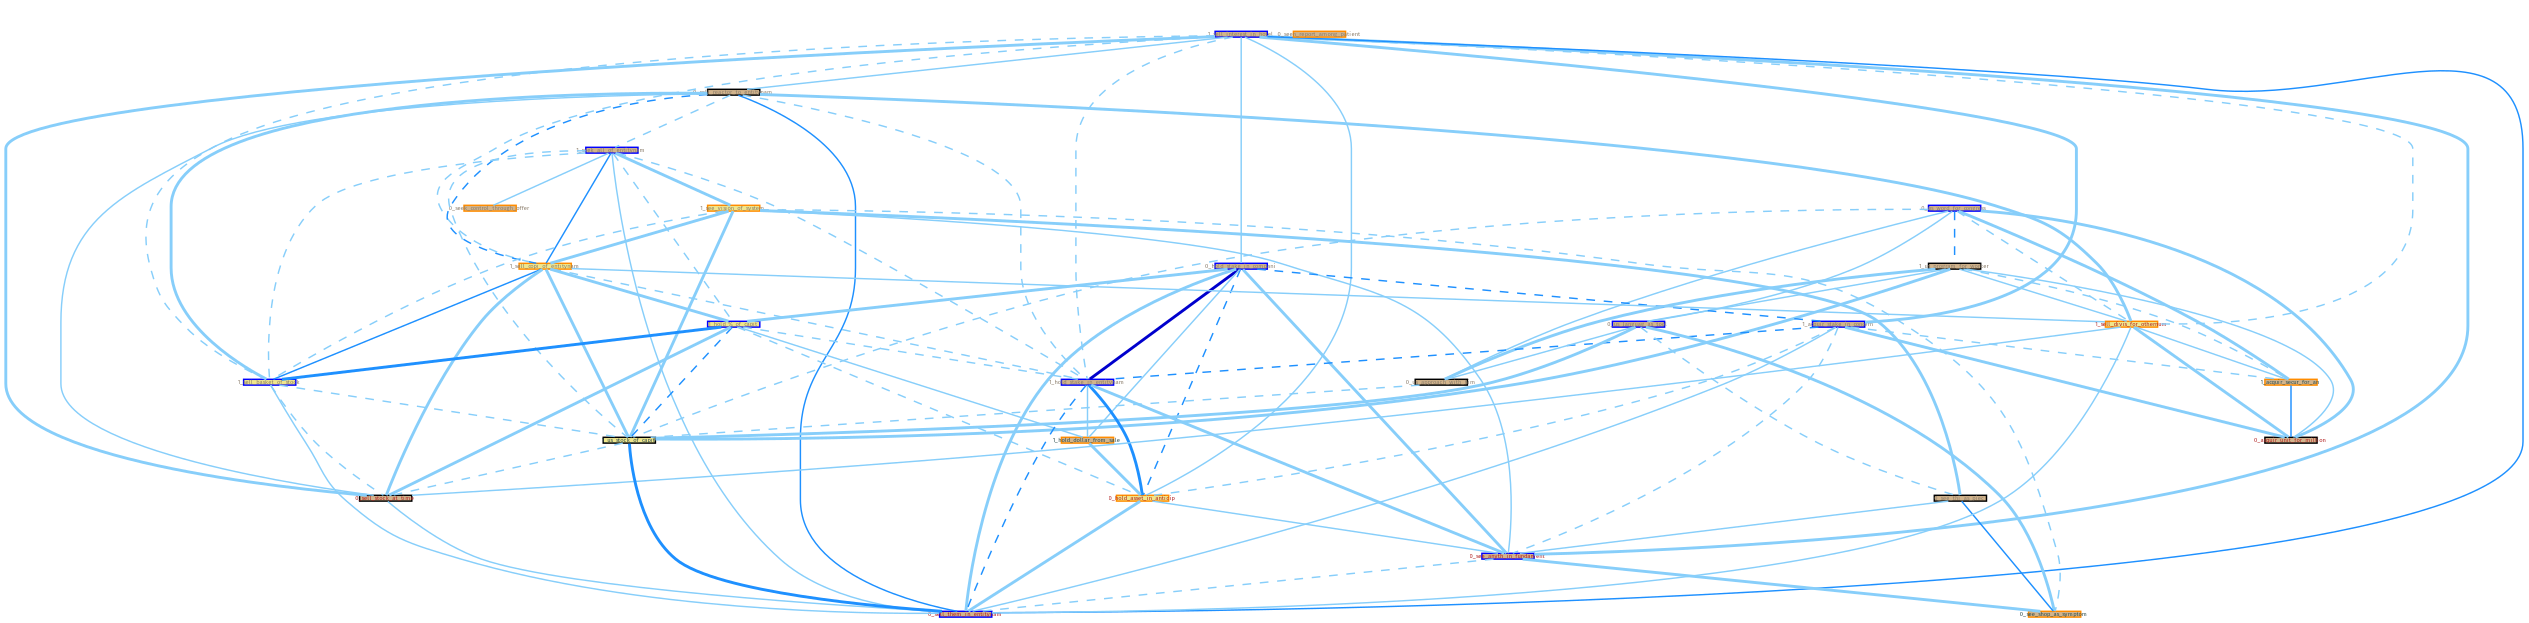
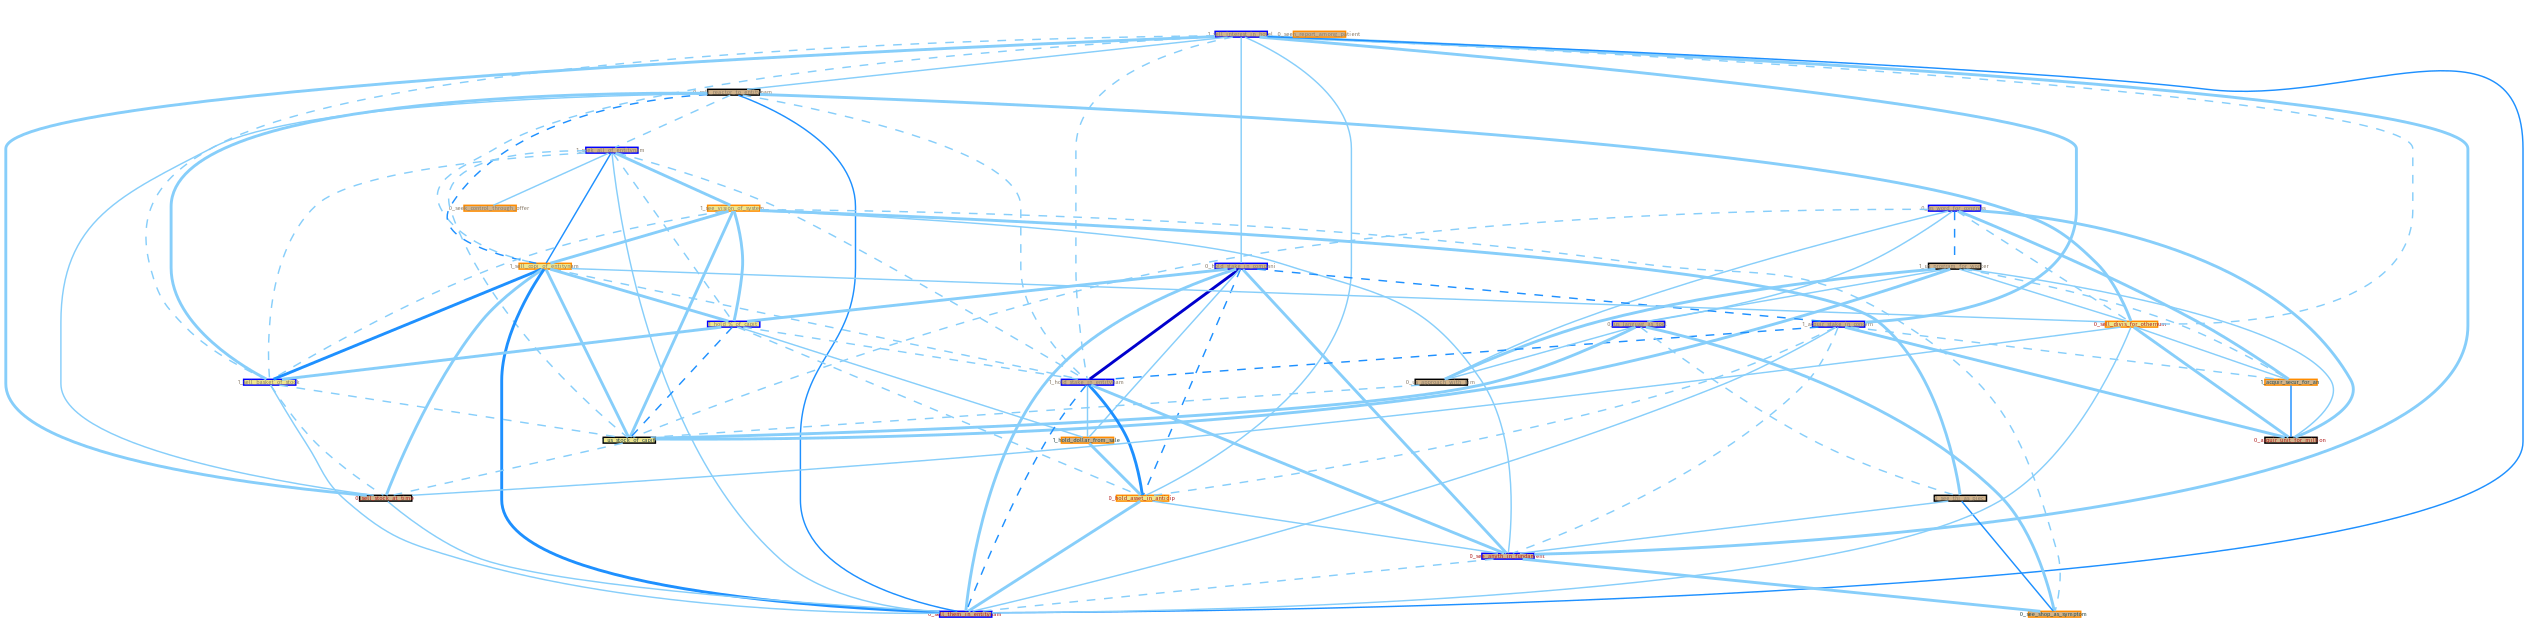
edge "1_sell_copi_of_entitynam" -- "1_sell_basket_of_stock": style solid -> bold
node "1_sell_divis_for_othernum": label "1_sell_divis_for_othernum" -> "0_sell_divis_for_othernum"
edge "1_hold_%_of_capit" -- "1_sell_basket_of_stock": color #1e90ff -> #87cefa
edge "1_hold_%_of_capit" -- "0_sell_stock_at_time": now "1_hold_%_of_capit" -- "1_see_vision_of_system"
edge "1_us_stock_of_capit" -- "0_sell_them_in_entitynam": now "1_sell_copi_of_entitynam" -- "0_sell_them_in_entitynam"
